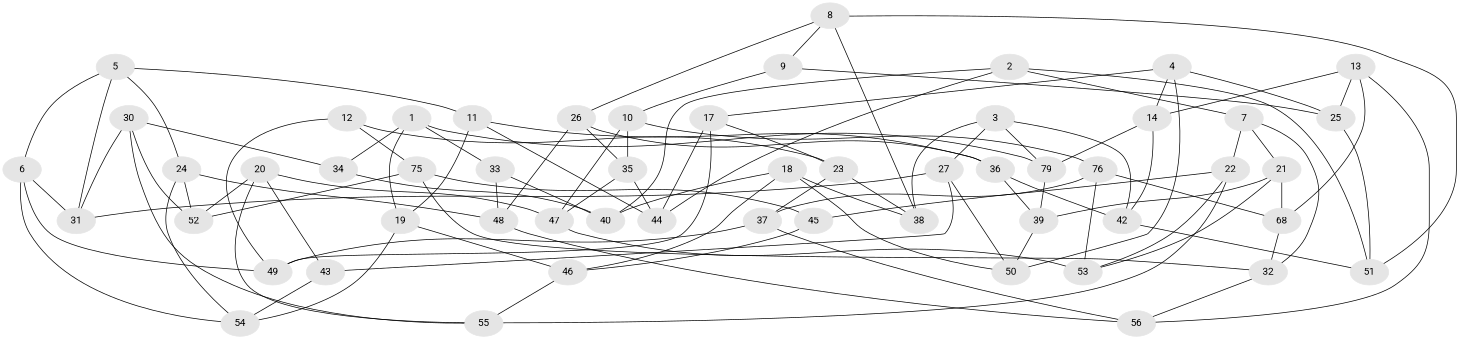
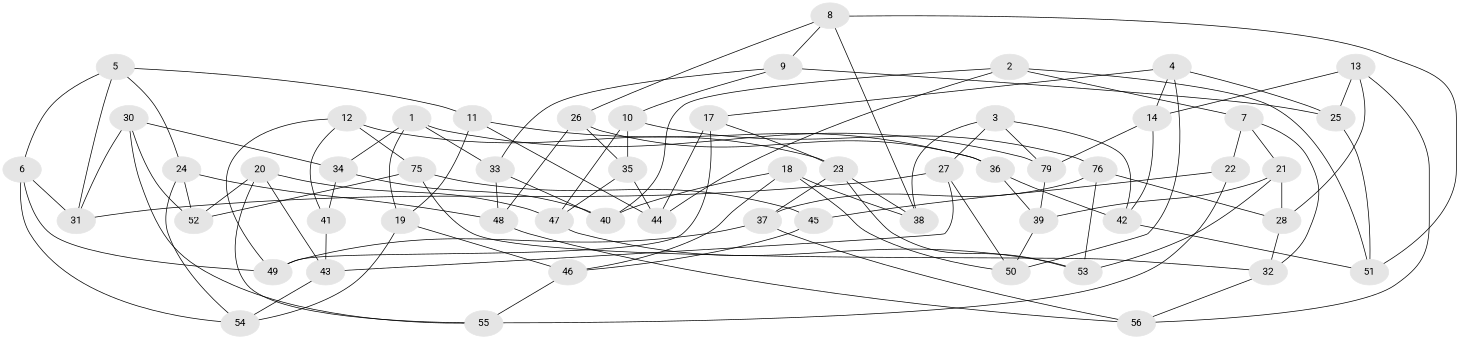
edge "9" -- "33": added
node "41": added
node "68": label "68" -> "28"
edge "22" -- "53": now "23" -- "53"
